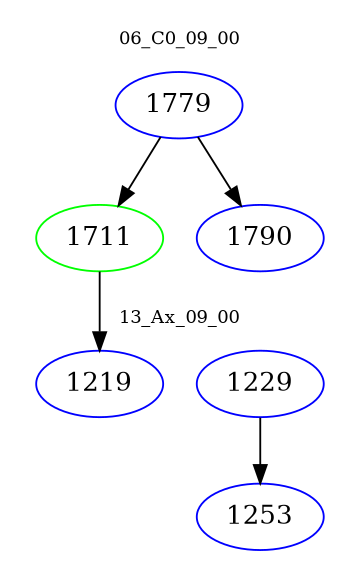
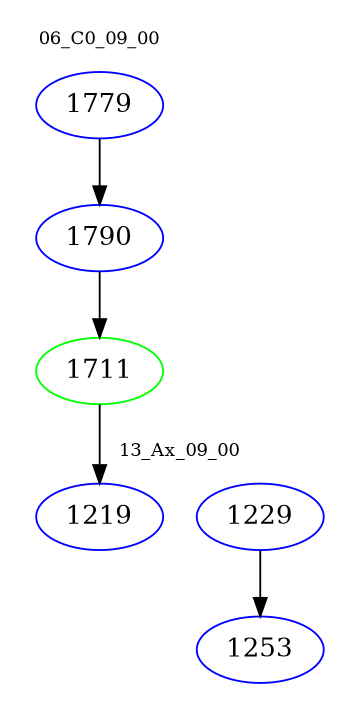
edge "1779" -> "1711": now "1790" -> "1711"
